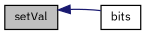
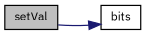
edge "bits" -> "setVal": reversed
